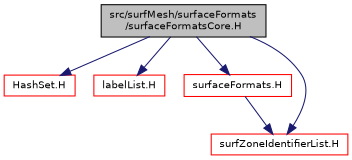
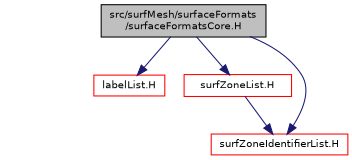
node "HashSet.H": removed
node "surfaceFormats.H": label "surfaceFormats.H" -> "surfZoneList.H"
